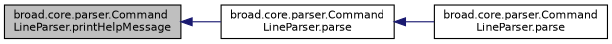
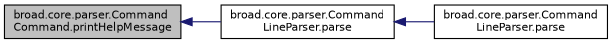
node "broad.core.parser.Command LineParser.printHelpMessage": label "broad.core.parser.Command LineParser.printHelpMessage" -> "broad.core.parser.Command Command.printHelpMessage"
